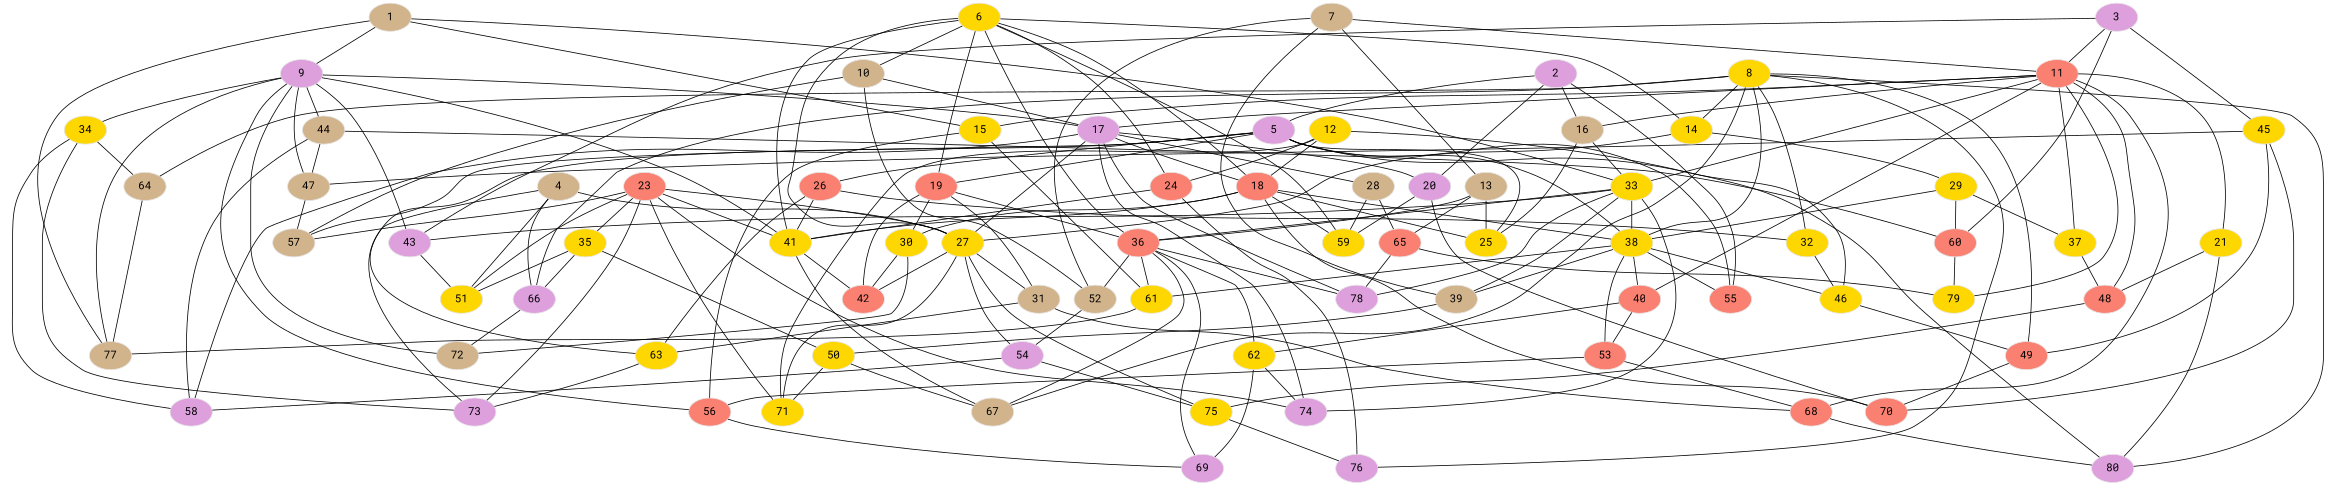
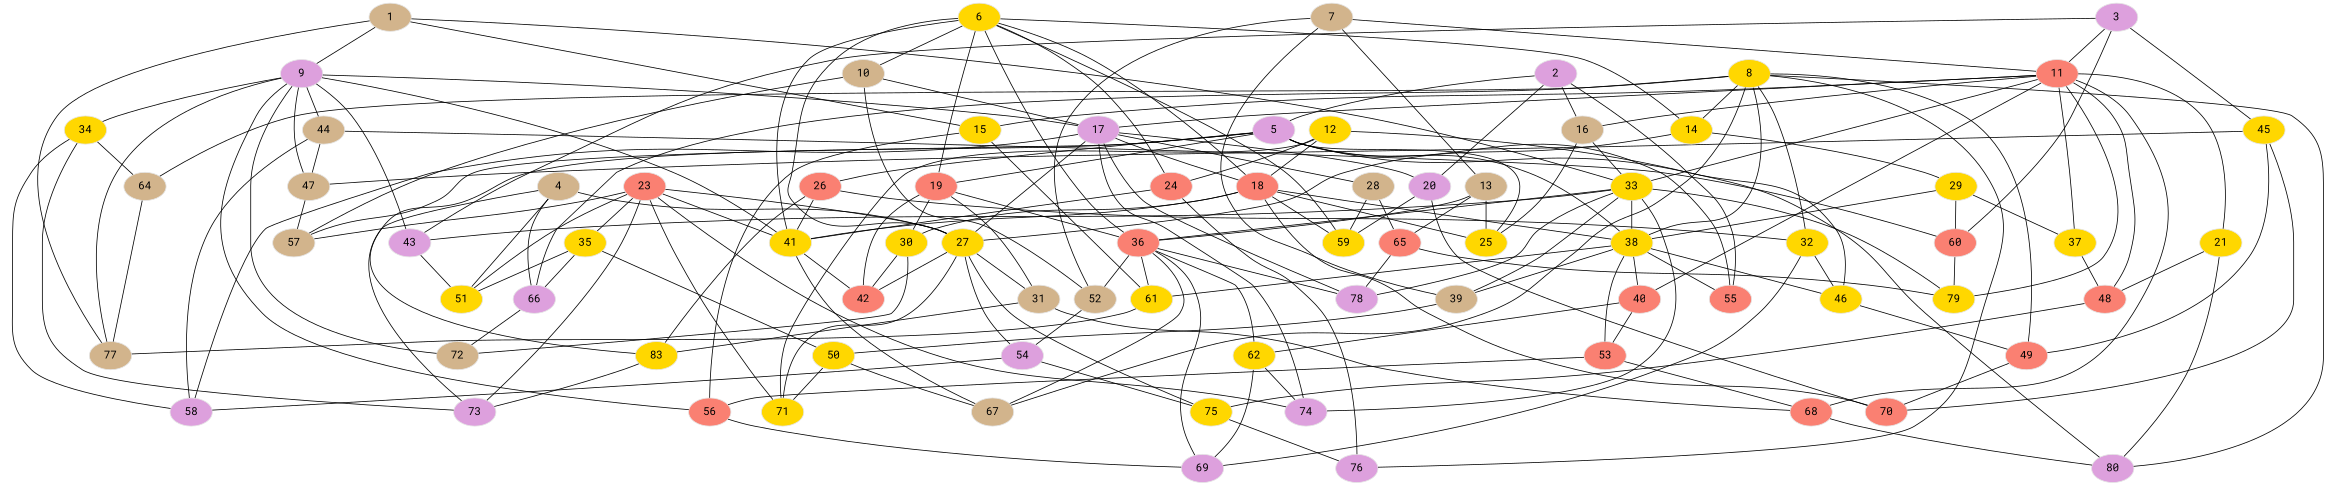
edge "33" -- "79": added
node "63": label "63" -> "83"
edge "32" -- "69": added
